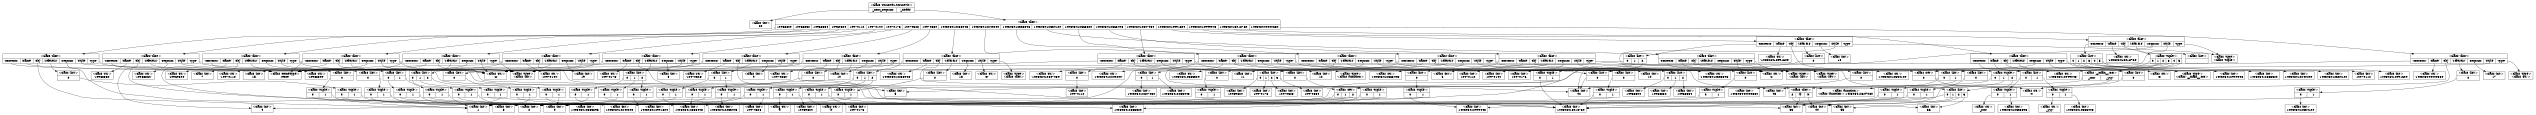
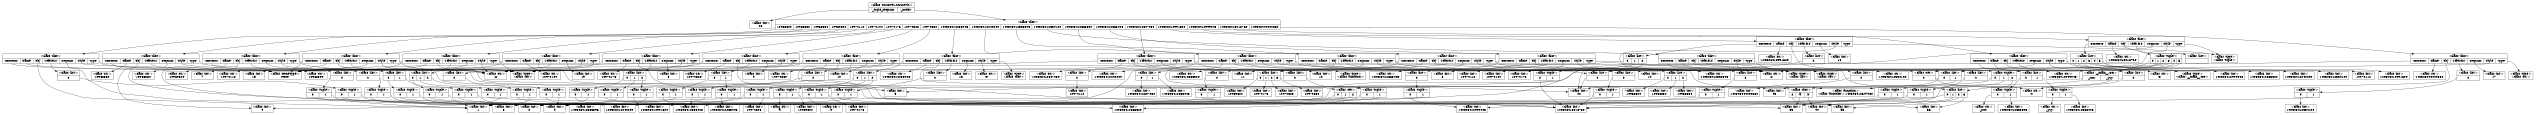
node "<class 'structviz.StructViz'>": text "'_next_seqnum'" -> "'_tuple_seqnum'"
